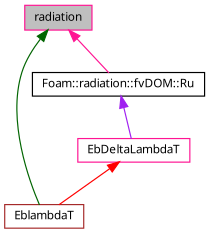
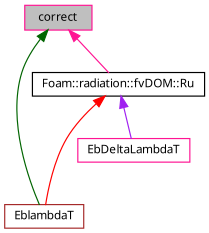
node "radiation": label "radiation" -> "correct"
edge "EblambdaT" -> "EbDeltaLambdaT": now "EblambdaT" -> "Foam::radiation::fvDOM::Ru"
